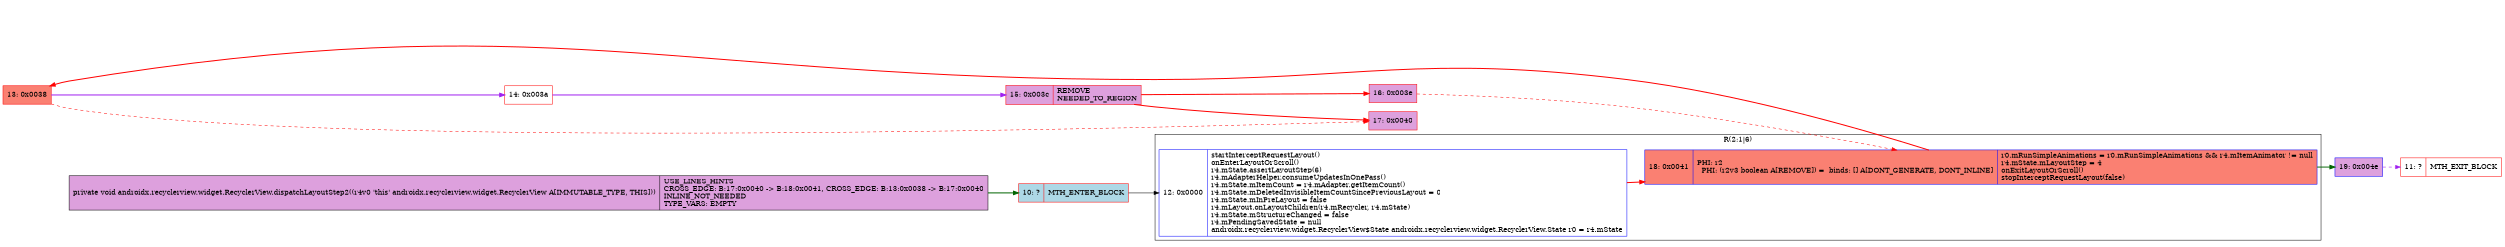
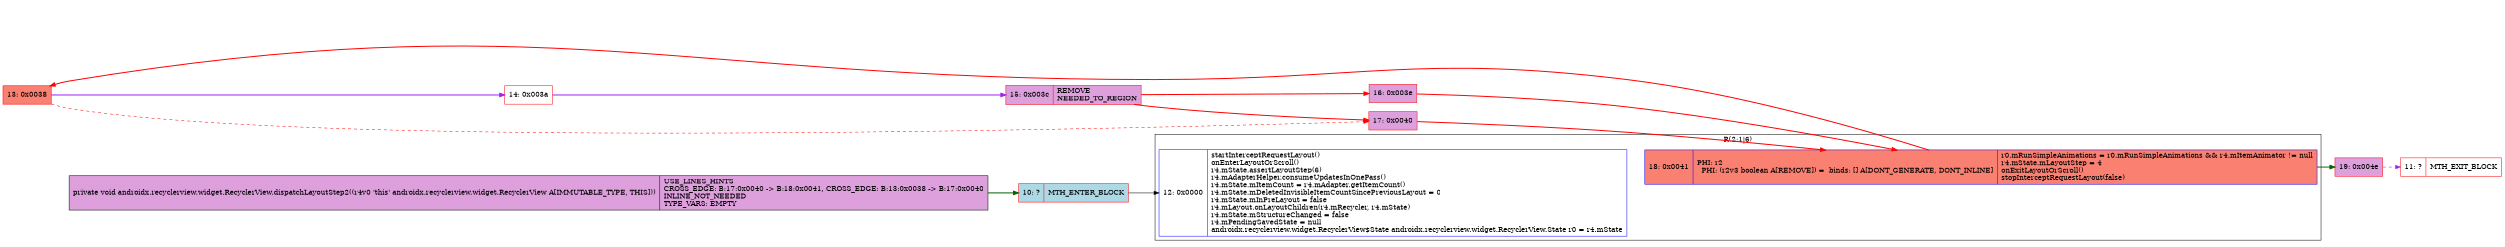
edge "16: 0x003e" -> "18: 0x0041": style dashed -> bold
node "19: 0x004e": color blue -> red
edge "12: 0x0000" -> "18: 0x0041": now "17: 0x0040" -> "18: 0x0041"
